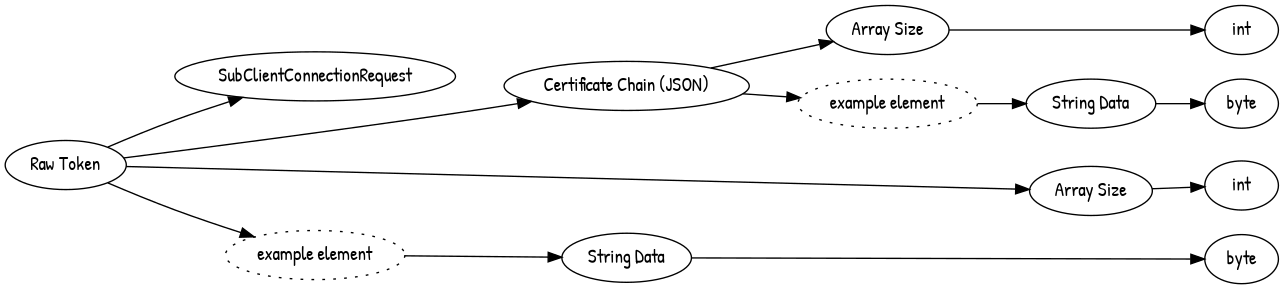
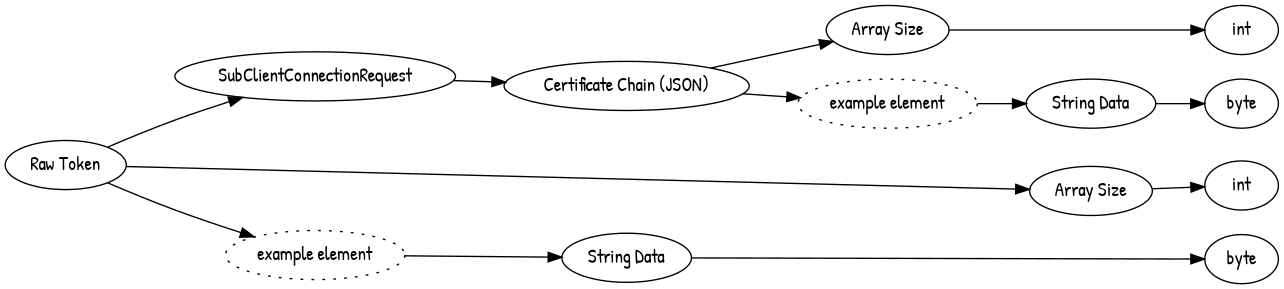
edge "Raw Token" -> "Certificate Chain (JSON)": now "SubClientConnectionRequest" -> "Certificate Chain (JSON)"
